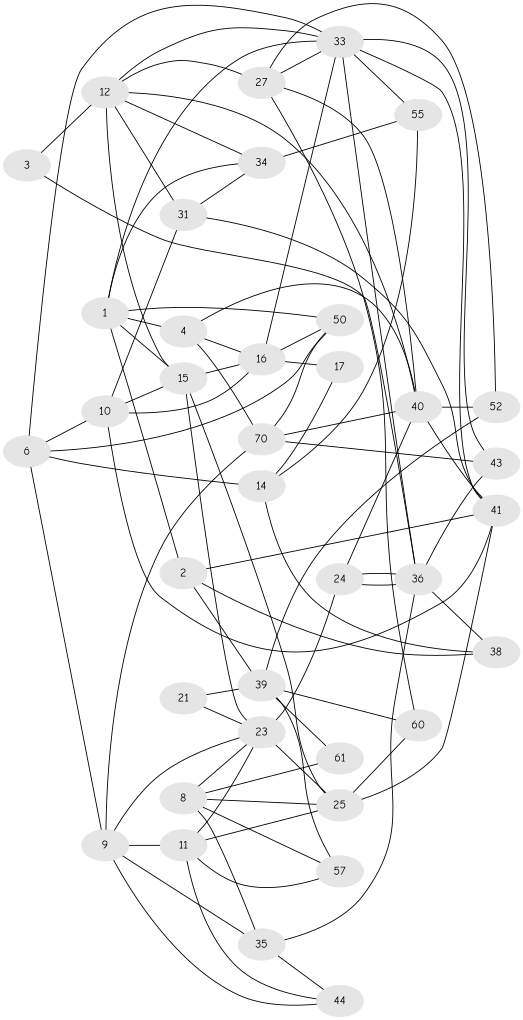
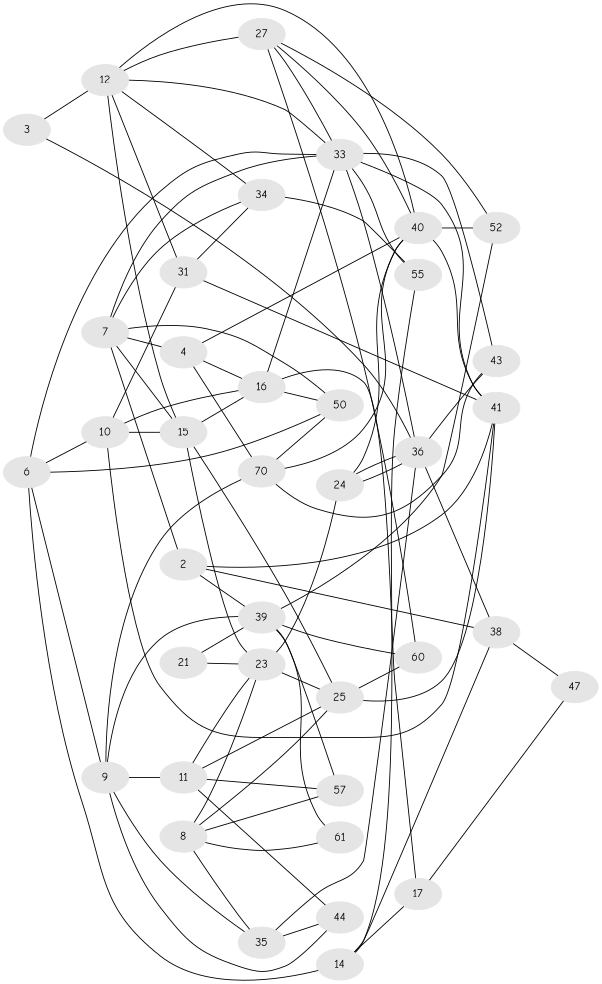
node "1": label "1" -> "7"
node "47": added
edge "23" -- "9": now "39" -- "9"
